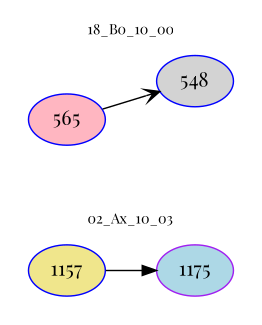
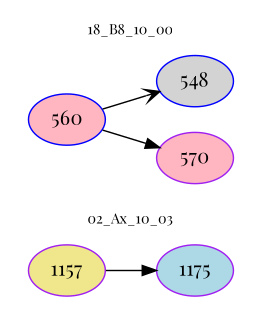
cluster "18_B0_10_00": label "18_B0_10_00" -> "18_B8_10_00"
node "565": label "565" -> "560"
node "570": added
node "1157": color blue -> purple
